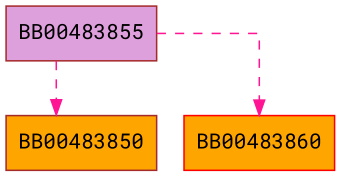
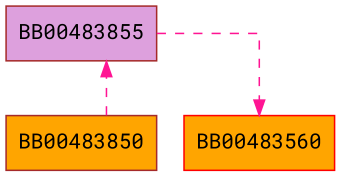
edge "BB00483855" -> "BB00483850": reversed
node "BB00483860": label "BB00483860" -> "BB00483560"
